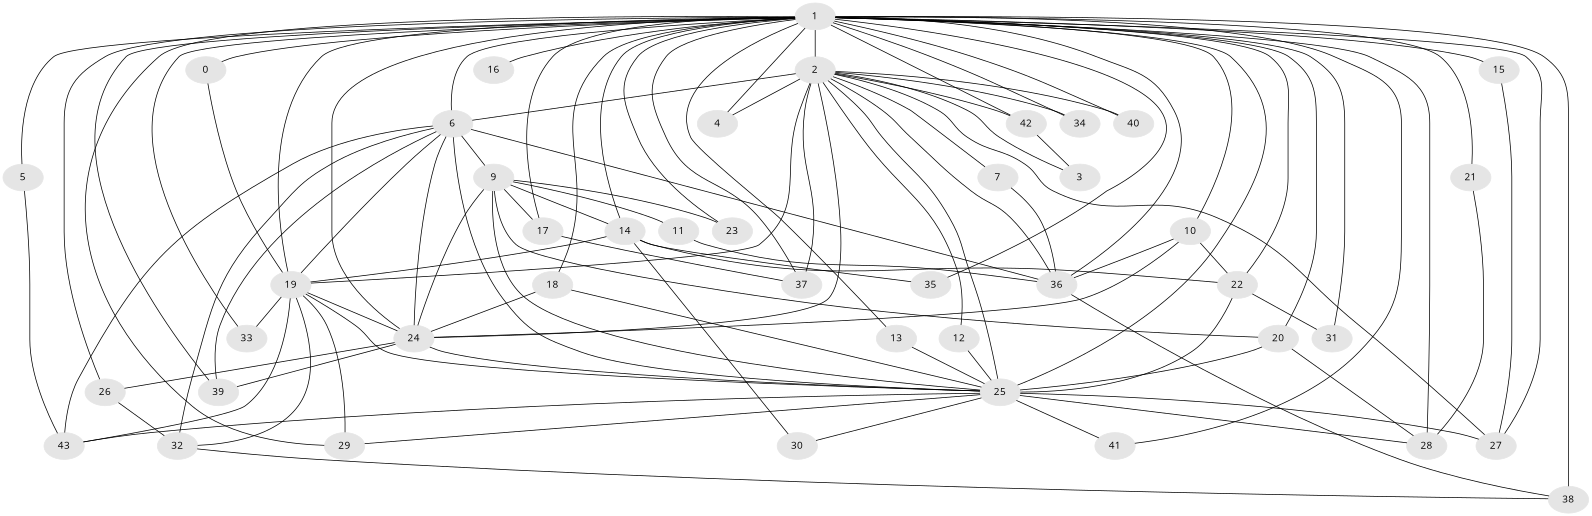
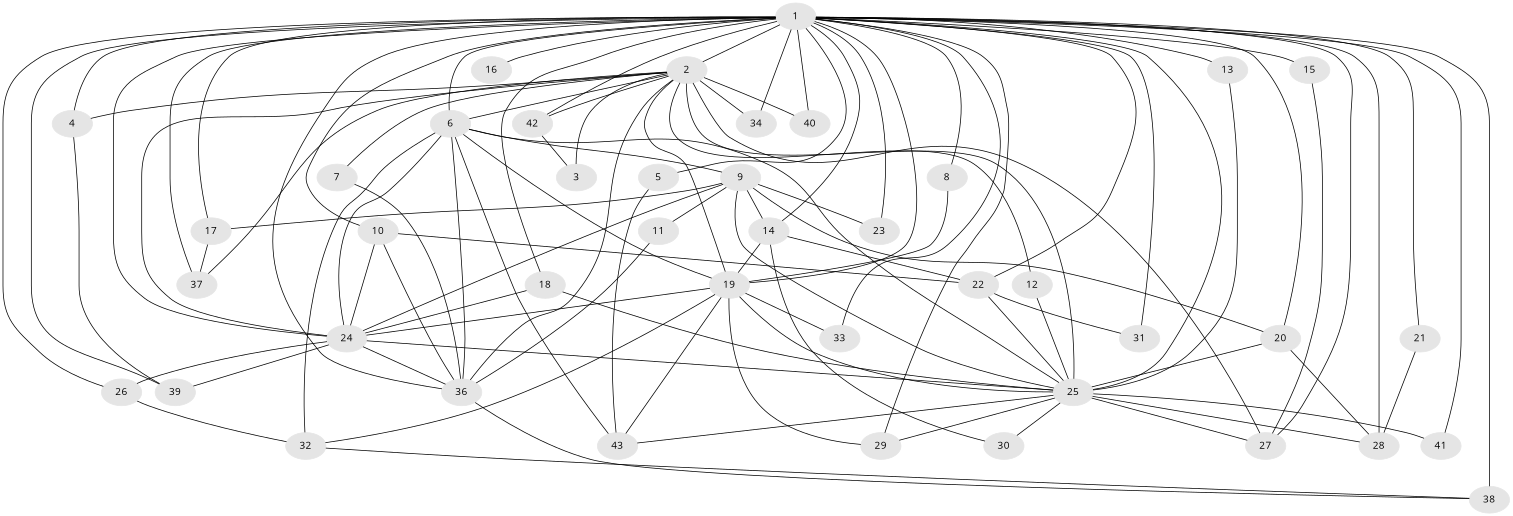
node "0": label "0" -> "8"
edge "6" -- "39": now "4" -- "39"
node "35": removed
edge "24" -- "36": added
